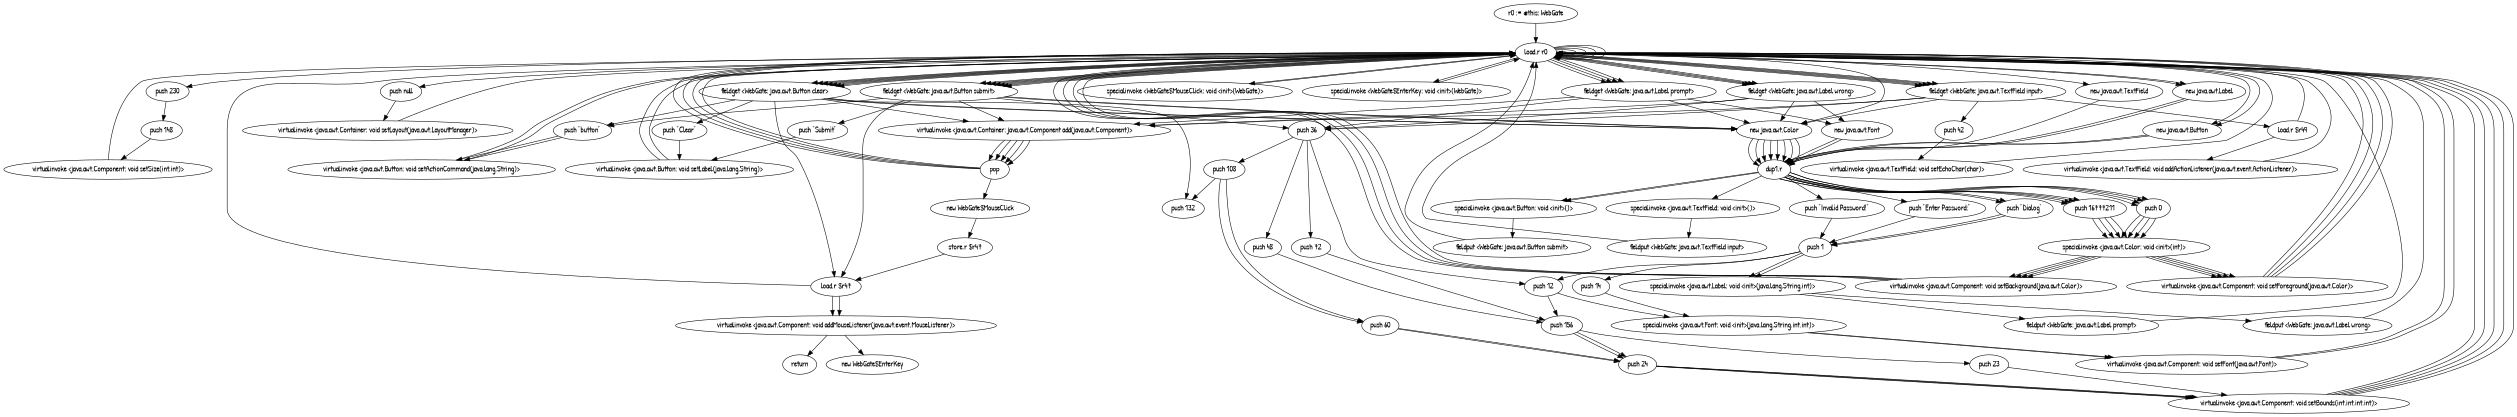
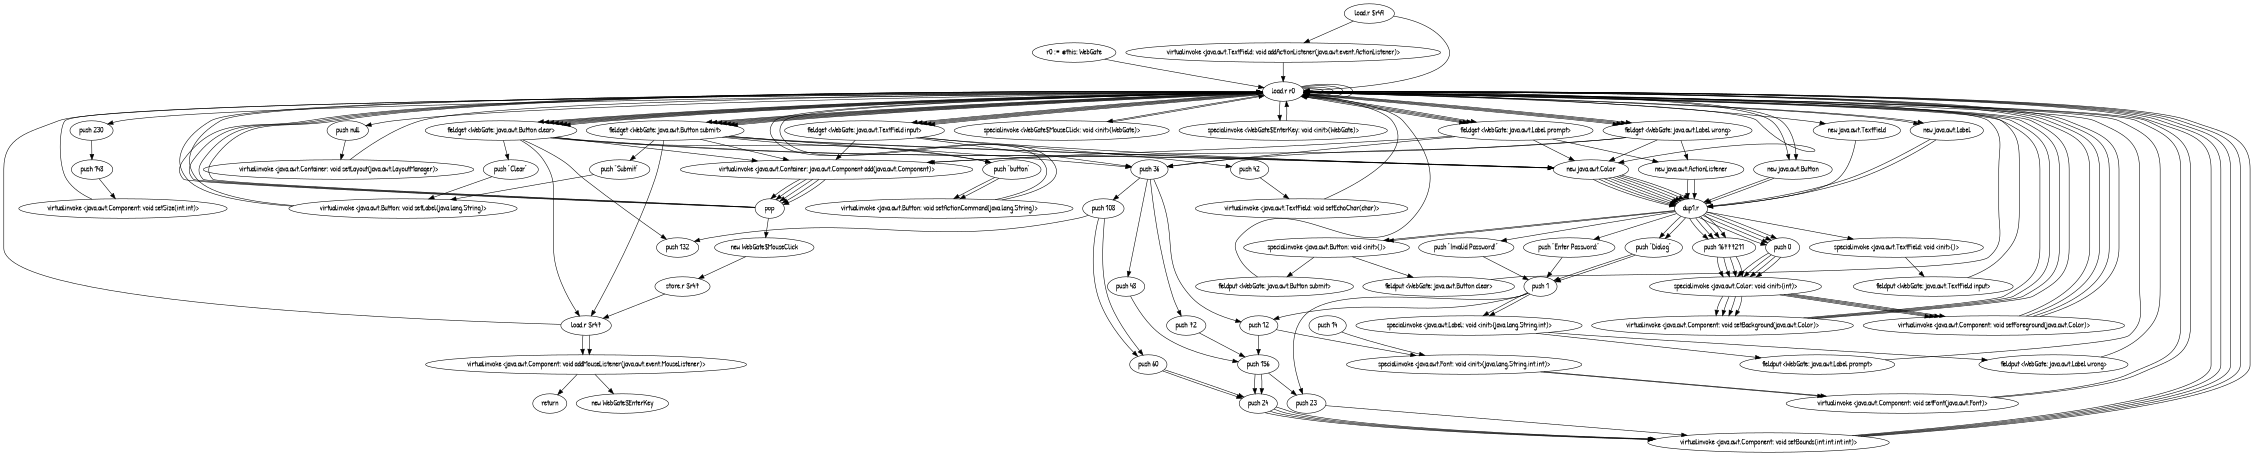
edge "fieldget <WebGate: java.awt.TextField input>" -> "load.r $r49": removed
node "new java.awt.Font": label "new java.awt.Font" -> "new java.awt.ActionListener"
edge "push 1" -> "push 14": now "push 1" -> "push 23"
node "fieldput <WebGate: java.awt.Button clear>": added
